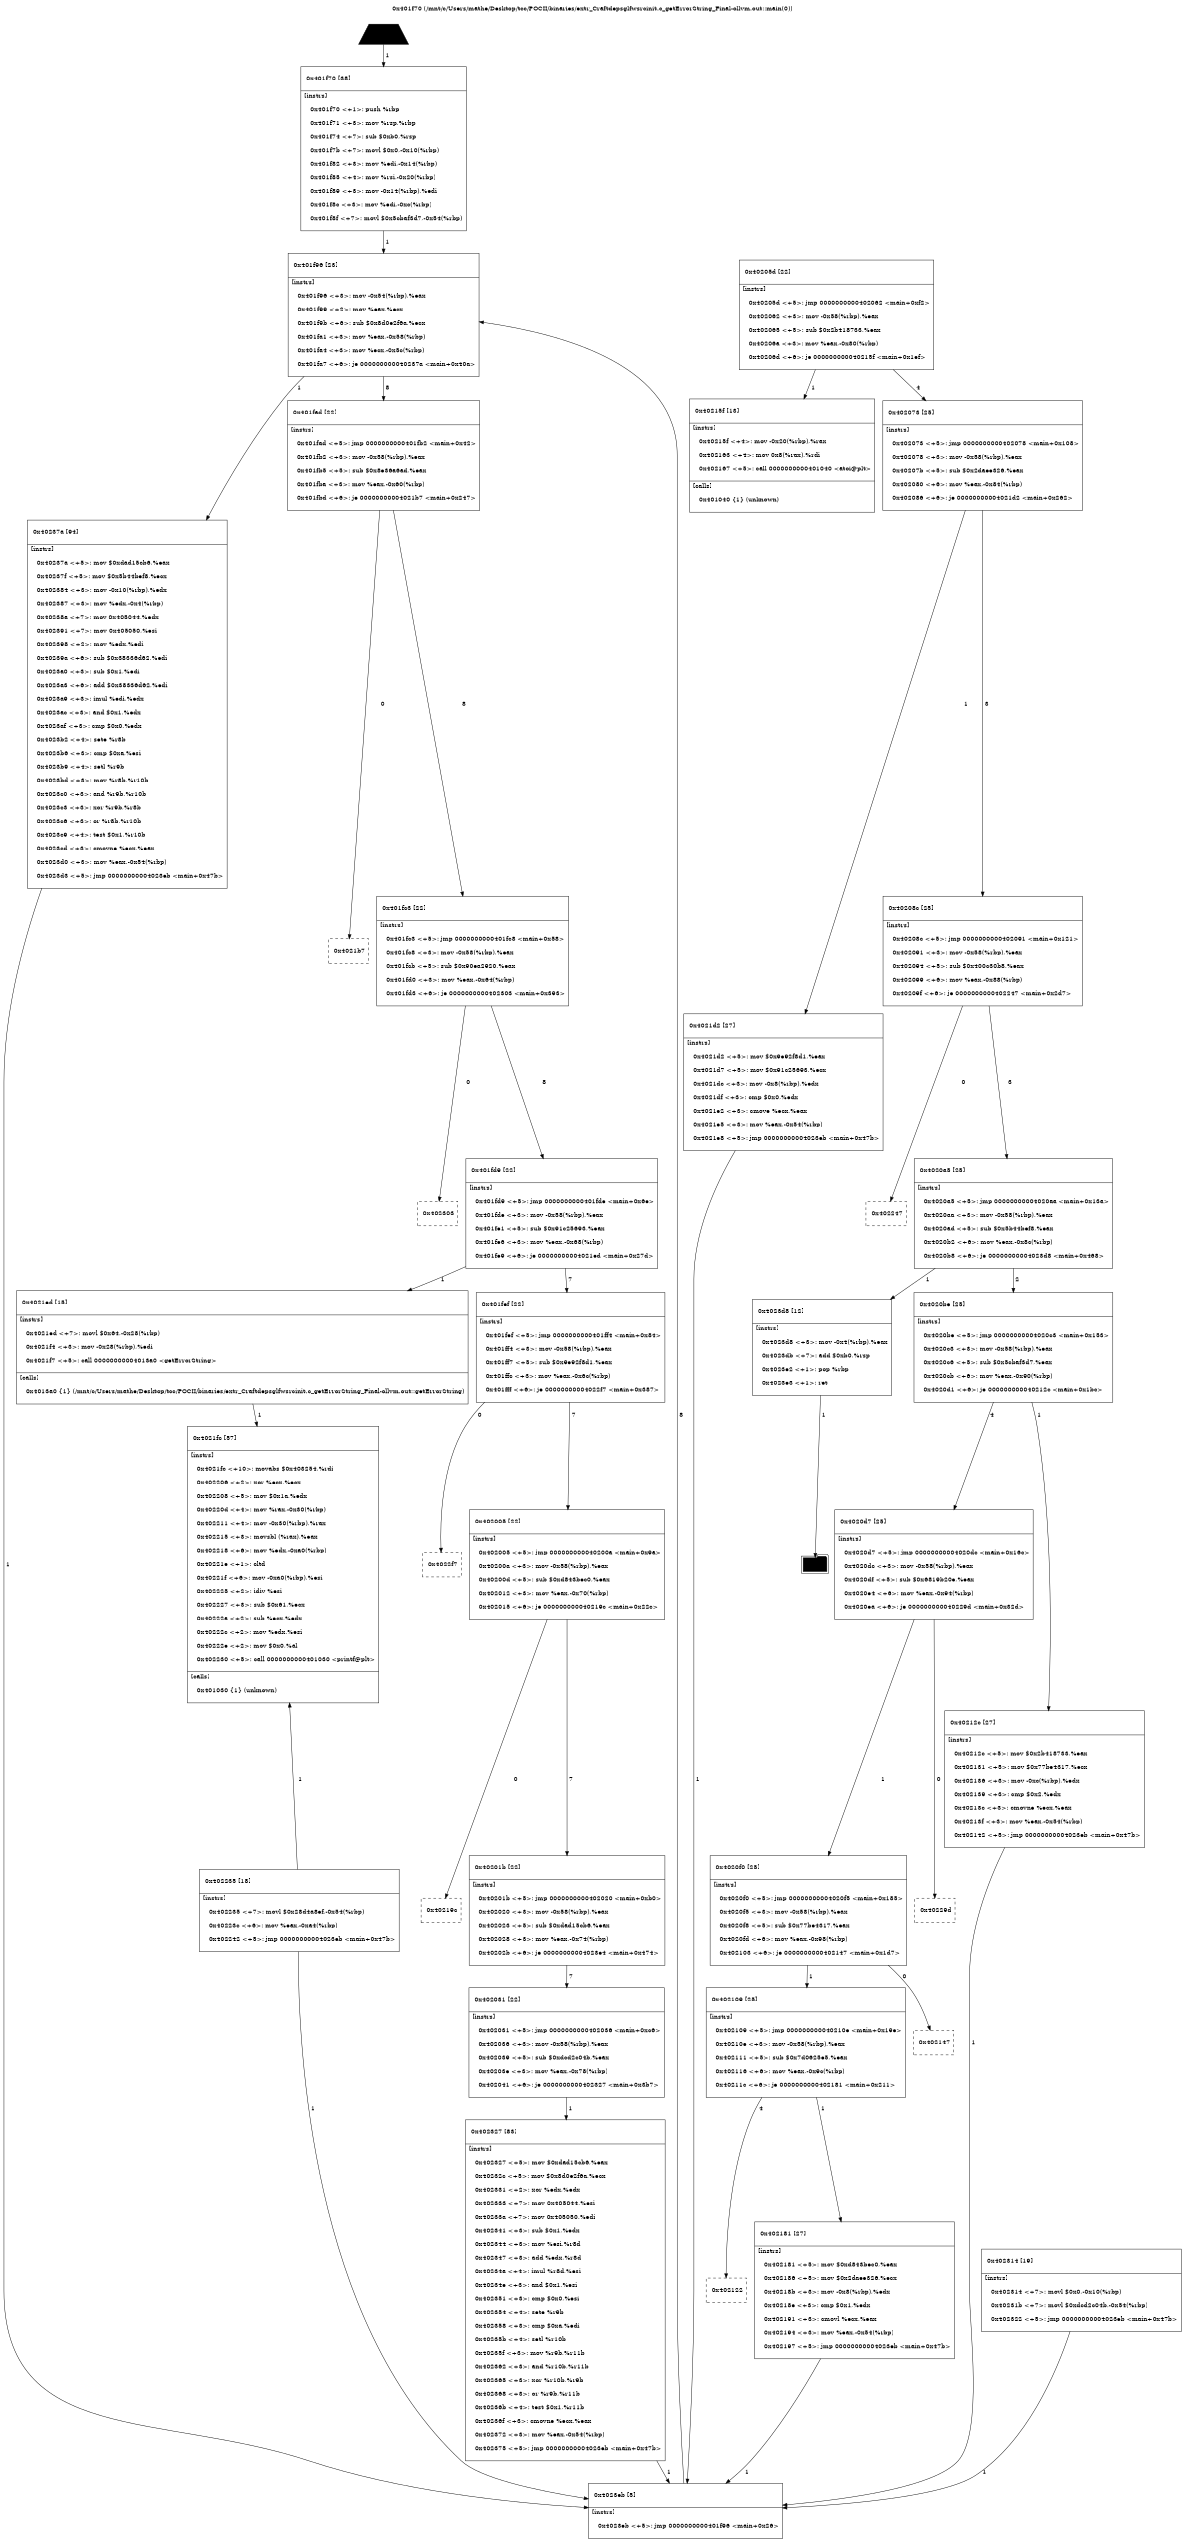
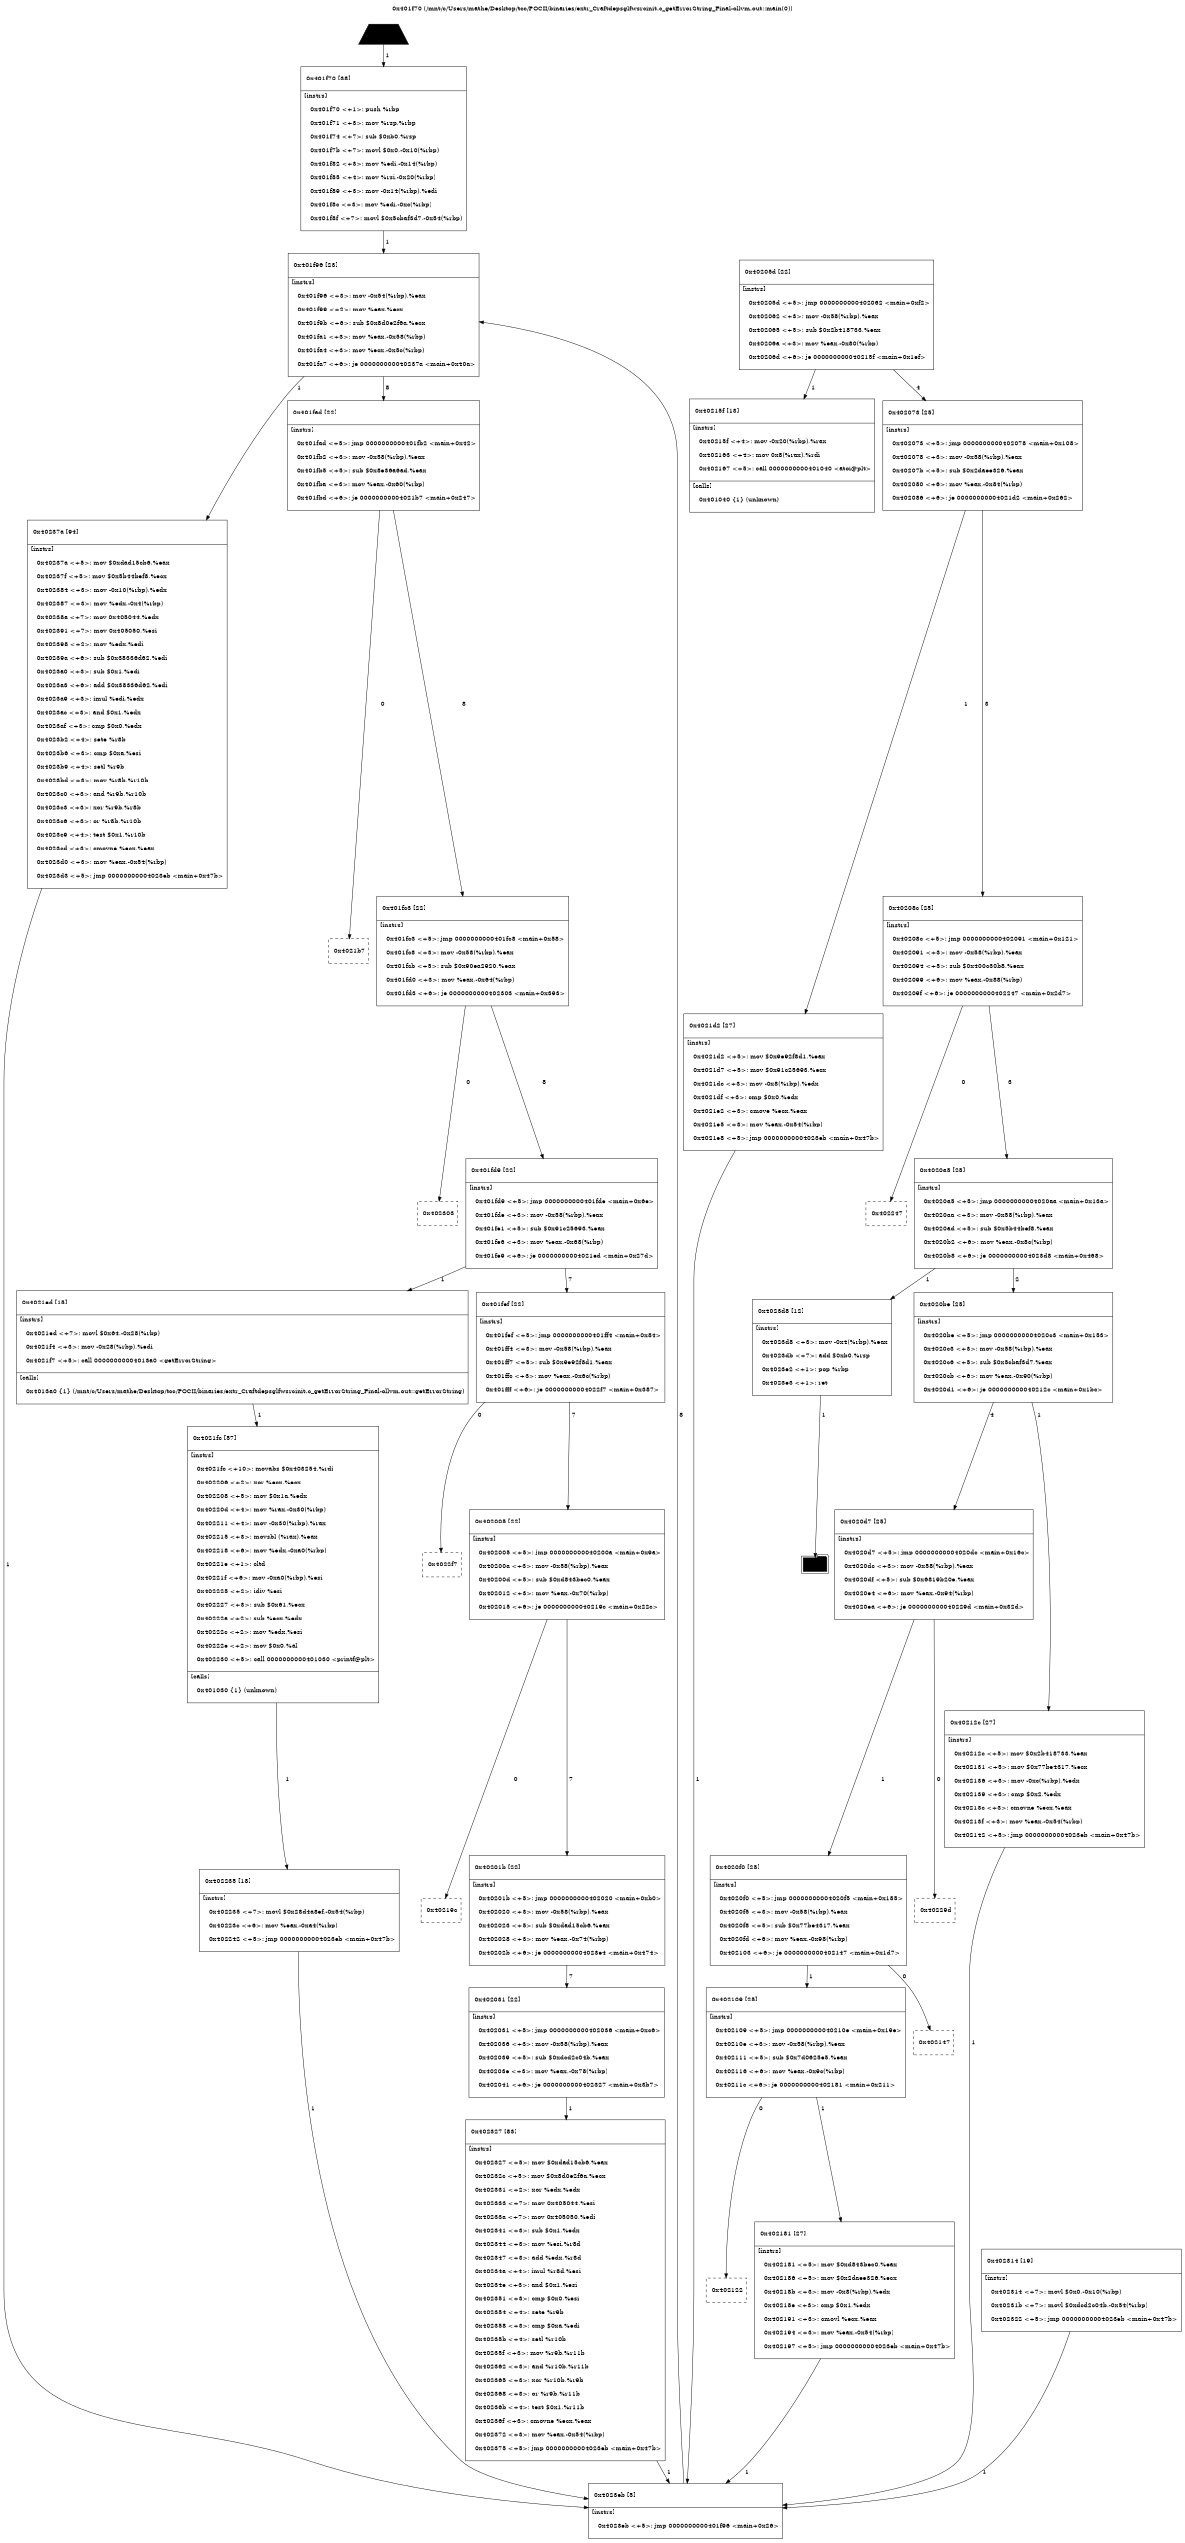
edge "0x402235 [18]" -> "0x4021fc [57]": reversed
edge "0x402109 [25]" -> "0x402122": label " 4" -> " 0"
